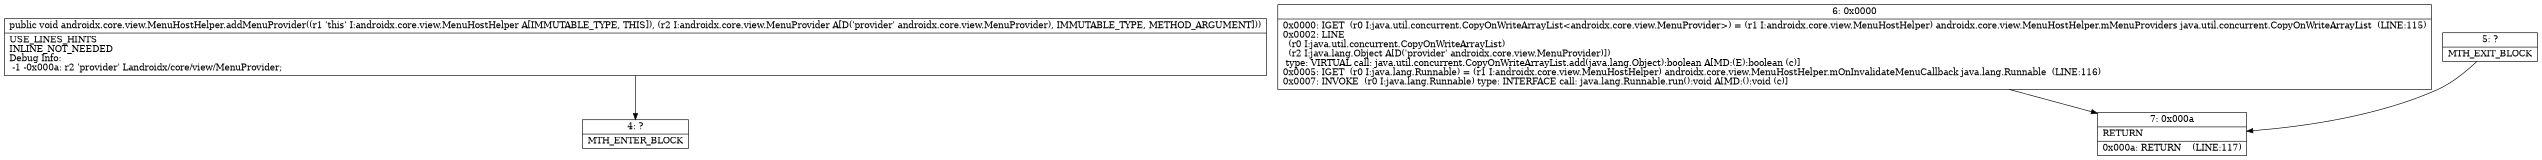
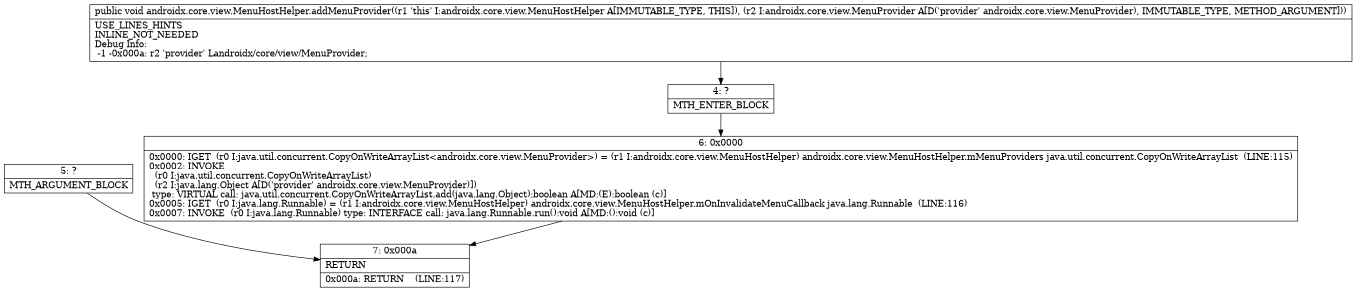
node "6: 0x0000": text "0x0002: LINE" -> "0x0002: INVOKE"
node "5: ?": text "MTH_EXIT_BLOCK" -> "MTH_ARGUMENT_BLOCK"
edge "4: ?" -> "6: 0x0000": added
